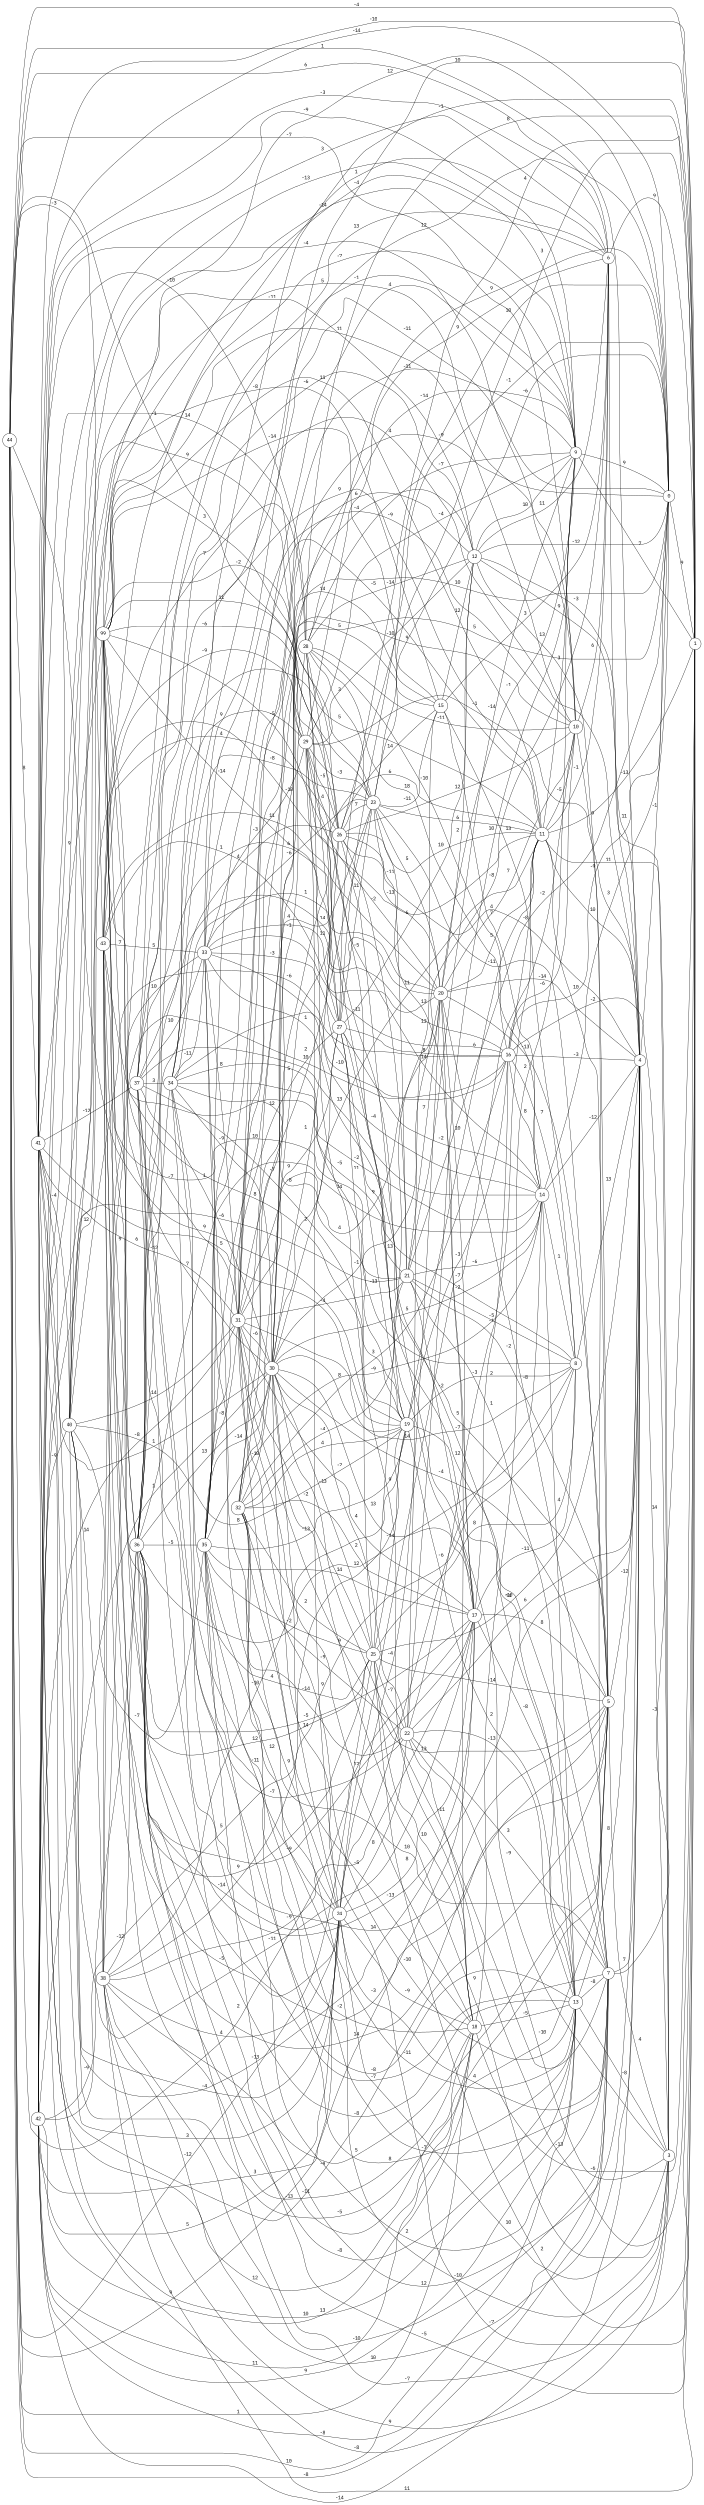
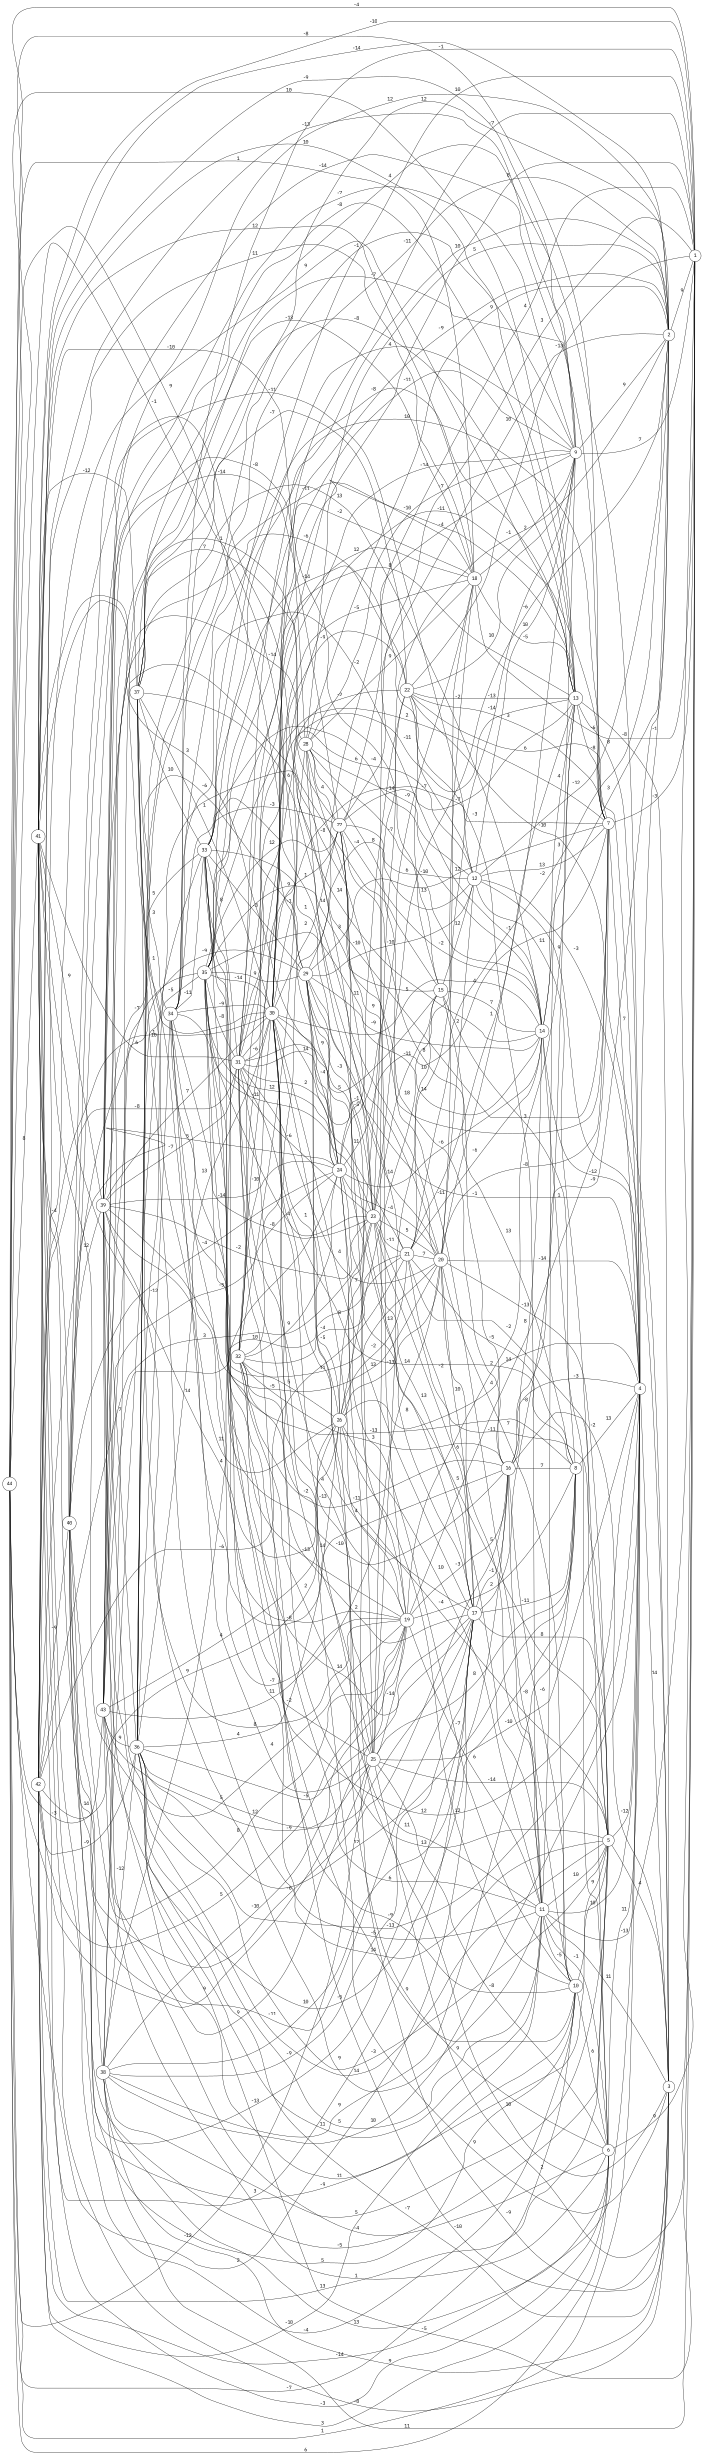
node "0": label "0" -> "2"
node "99": label "99" -> "39"
edge "29" -- "36": now "29" -- "35"
edge "31" -- "40": removed, label "14"
